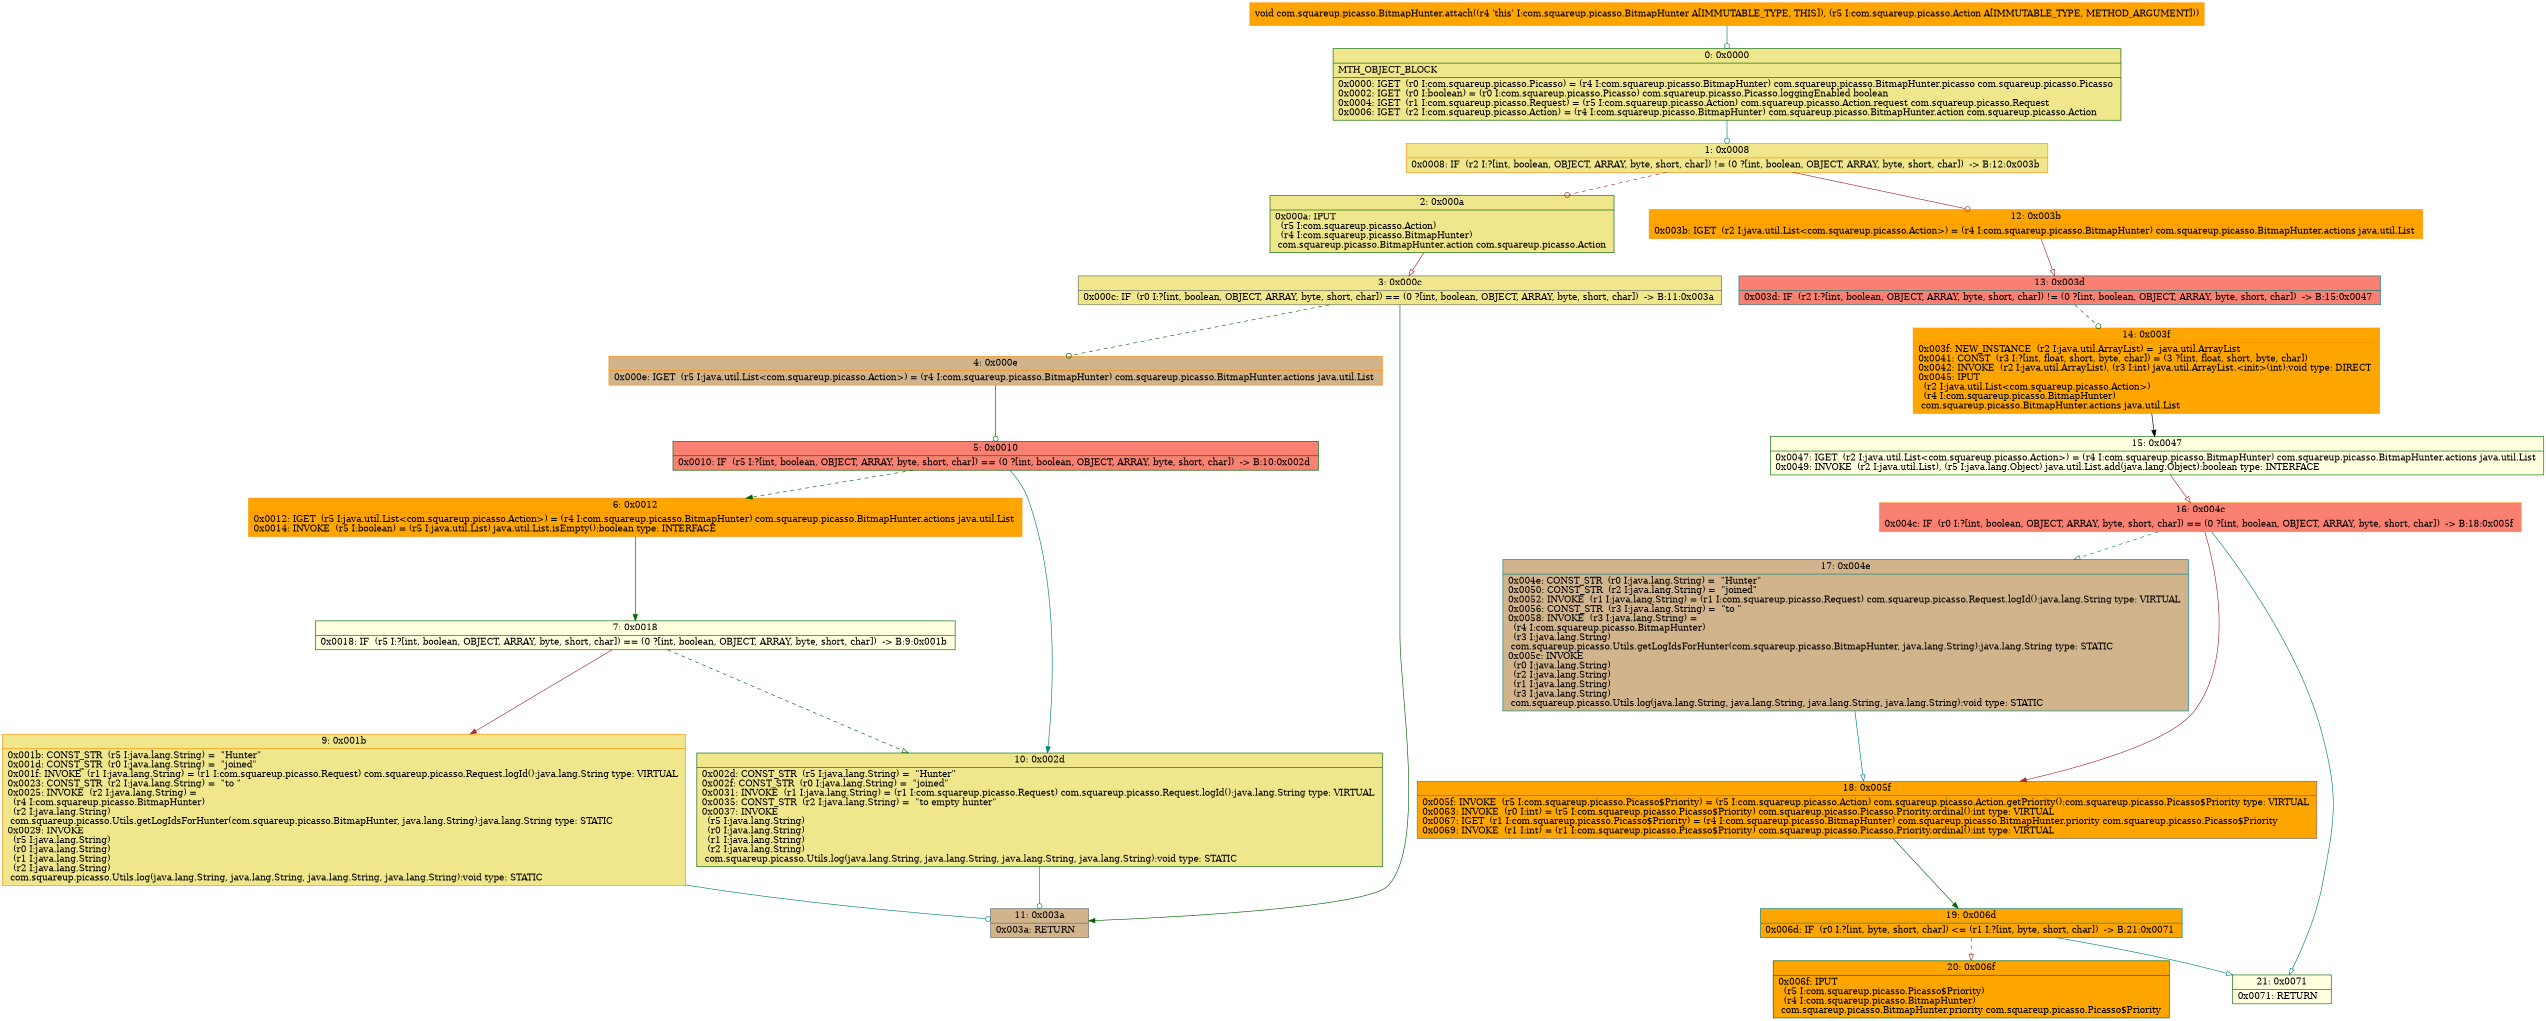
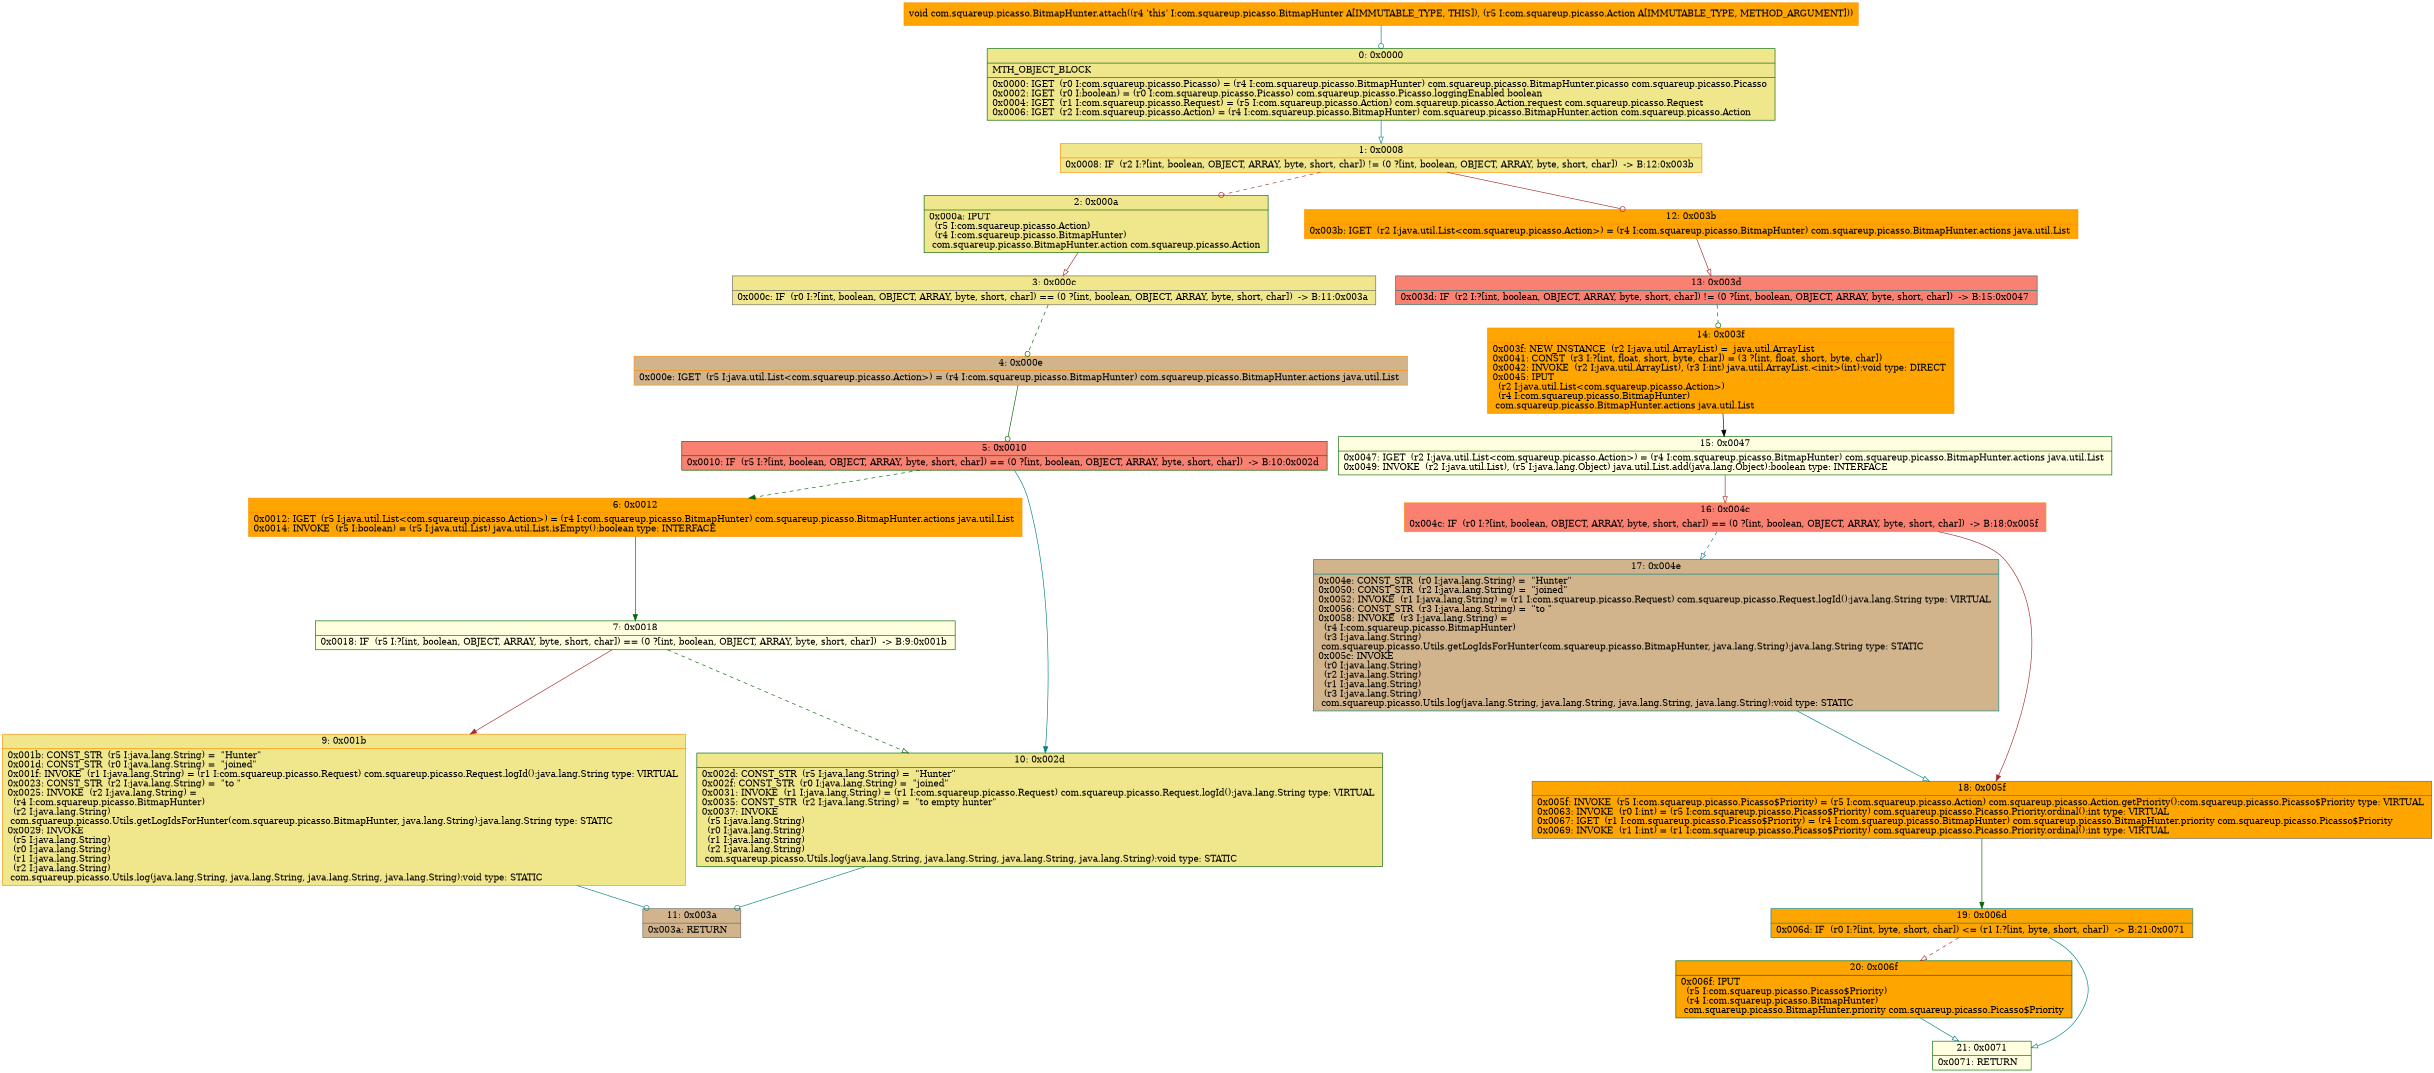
edge "0: 0x0000" -> "1: 0x0008": arrowhead odot -> onormal
edge "16: 0x004c" -> "21: 0x0071": now "20: 0x006f" -> "21: 0x0071"
edge "3: 0x000c" -> "11: 0x003a": removed
